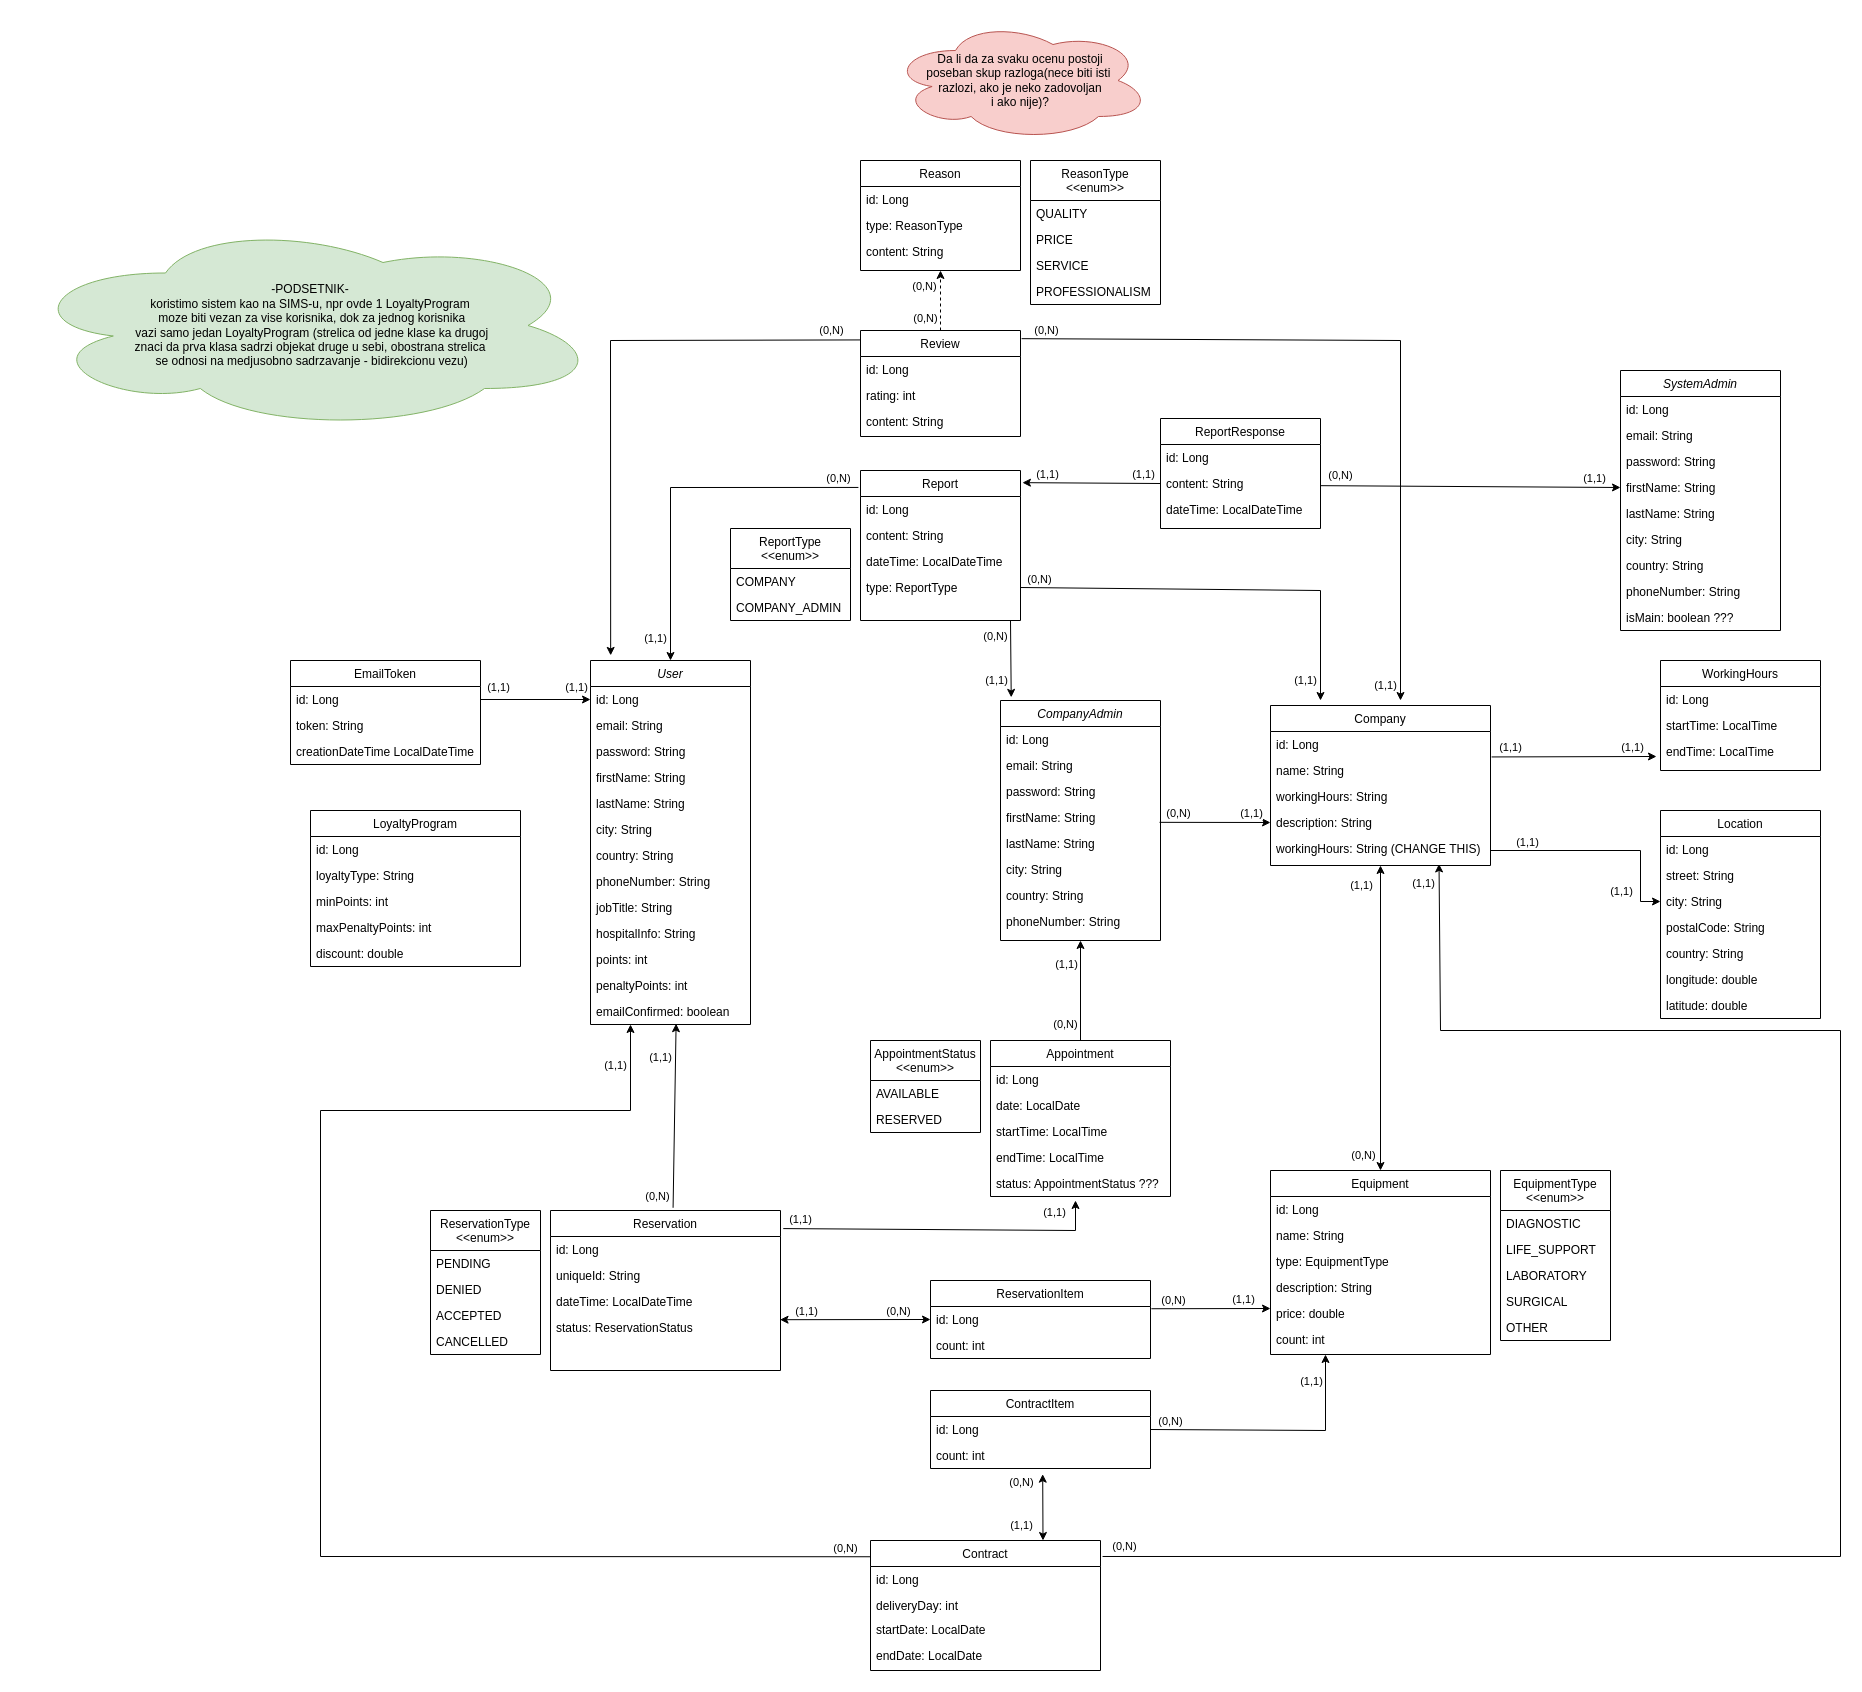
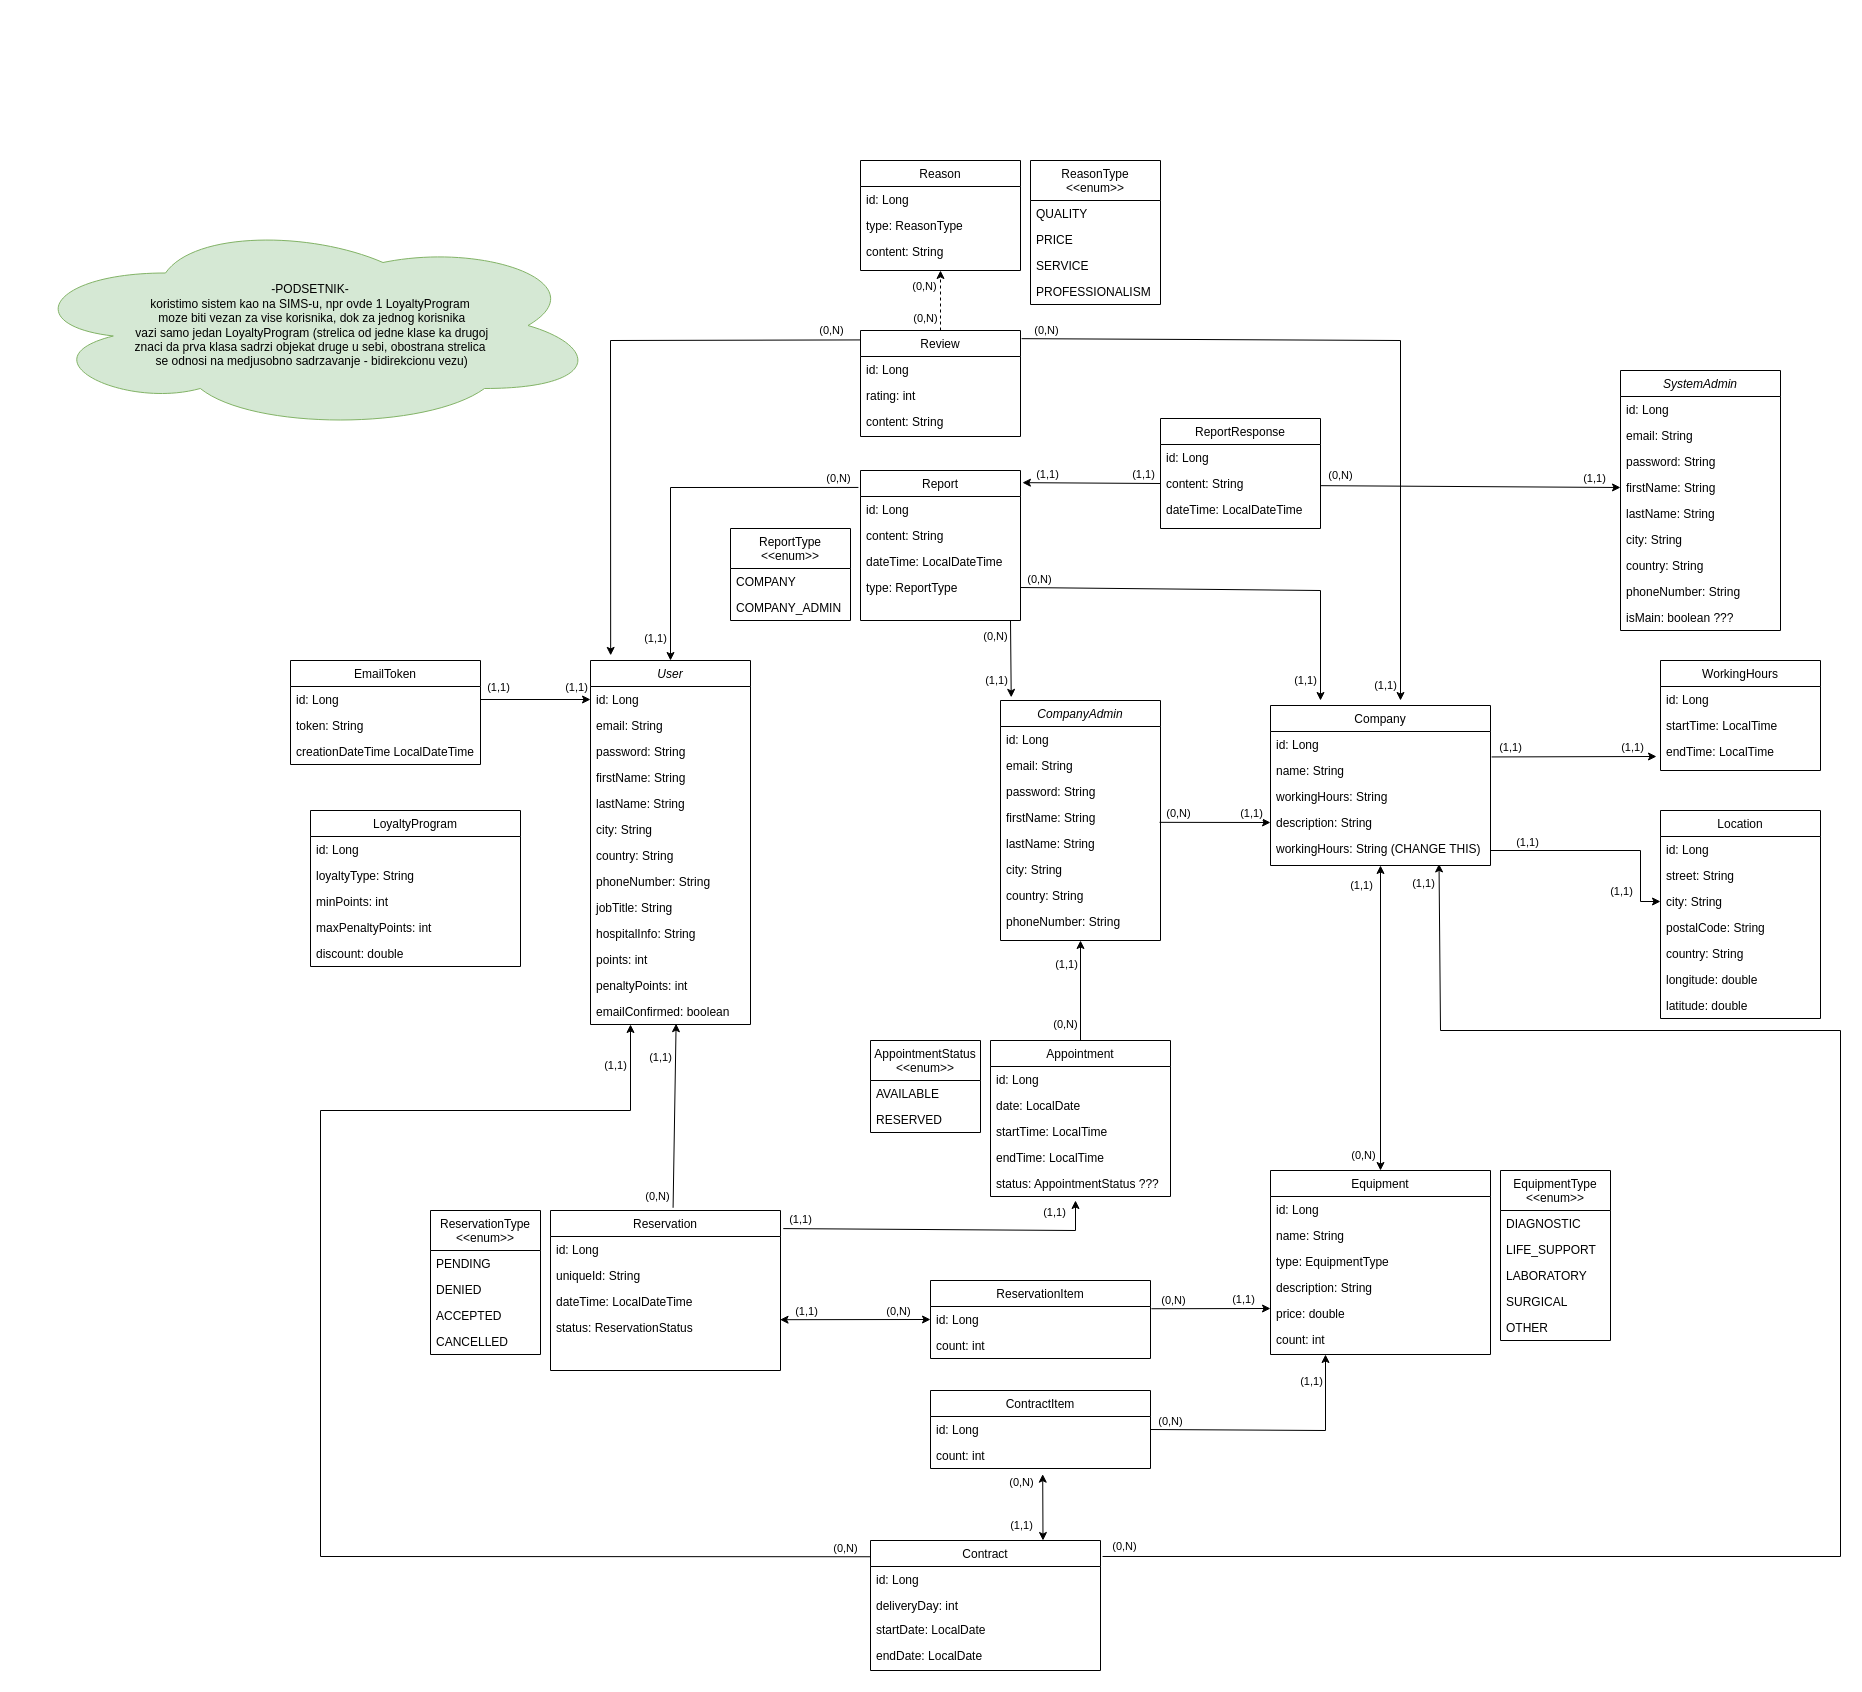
node "Da li da za svaku ocenu postoji poseban skup razloga(nece biti isti razlozi, ako je neko zadovoljan i ako nije)?": removed
